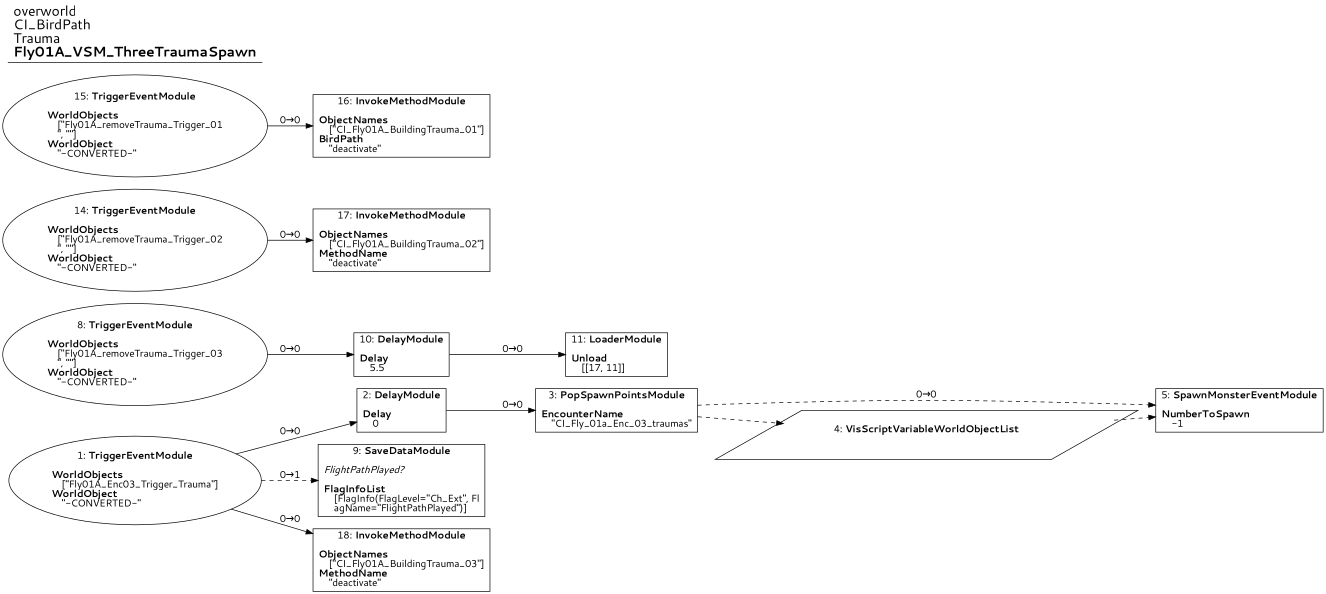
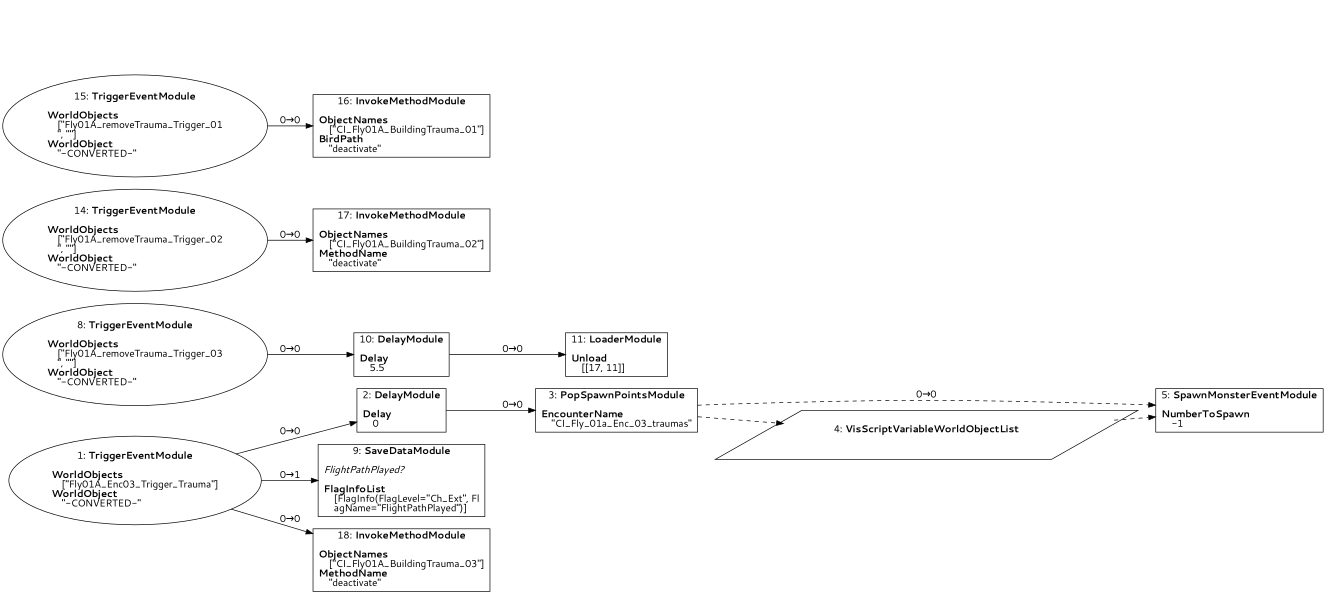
node "overworld": removed
edge "1:" -> "9:": style dashed -> solid
